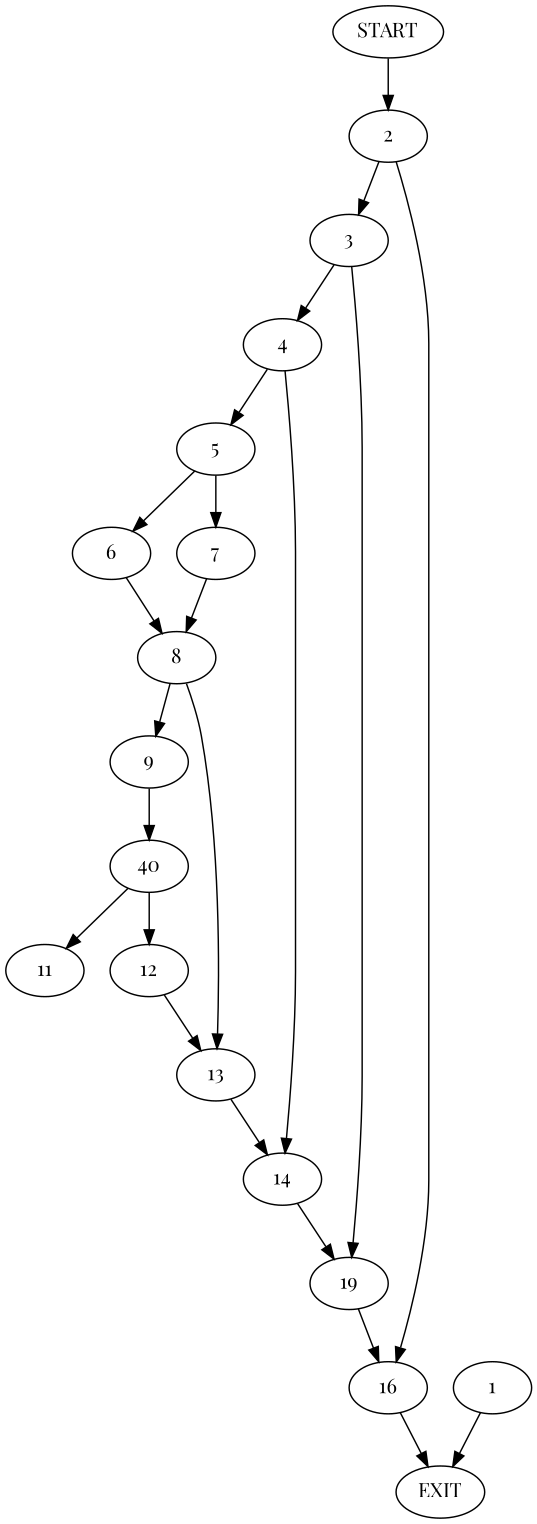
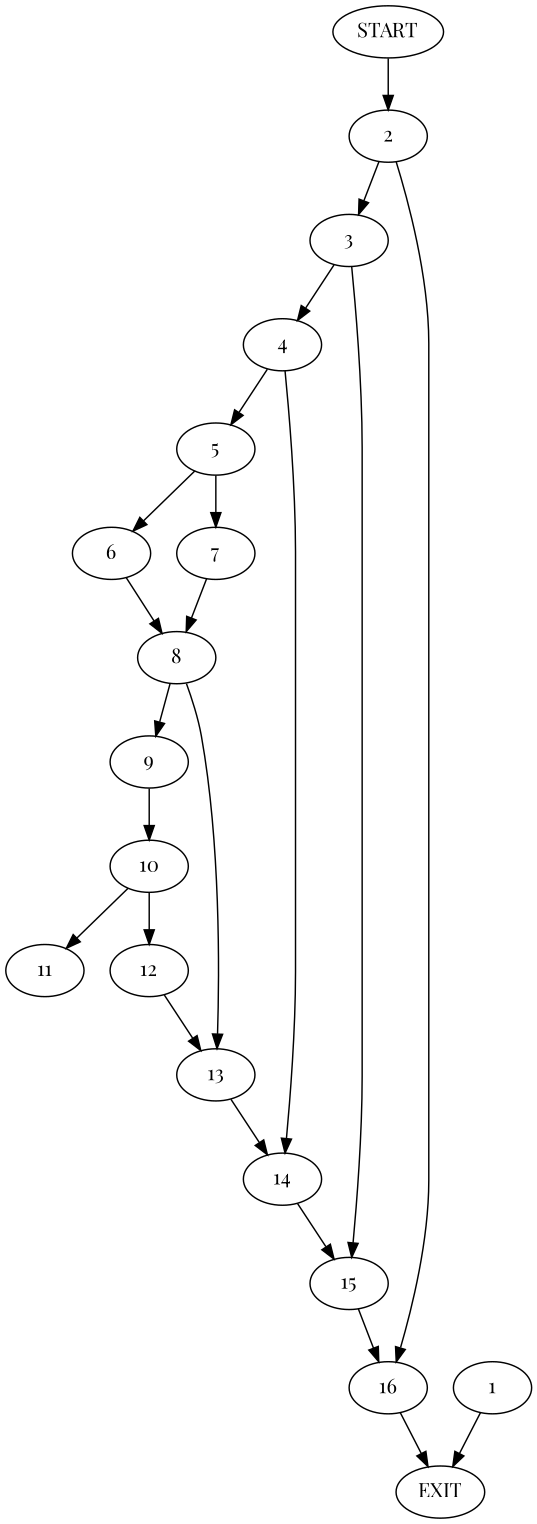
node "40": label "40" -> "10"
node "19": label "19" -> "15"
